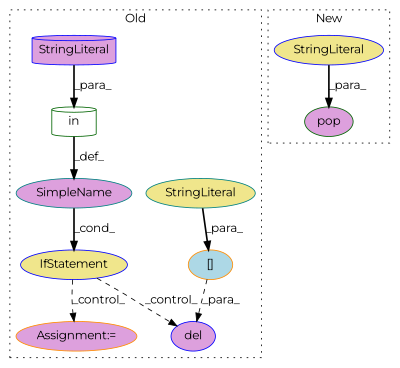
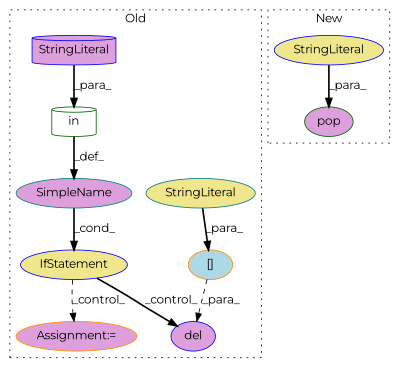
edge "IfStatement" -> "del": style dashed -> bold
